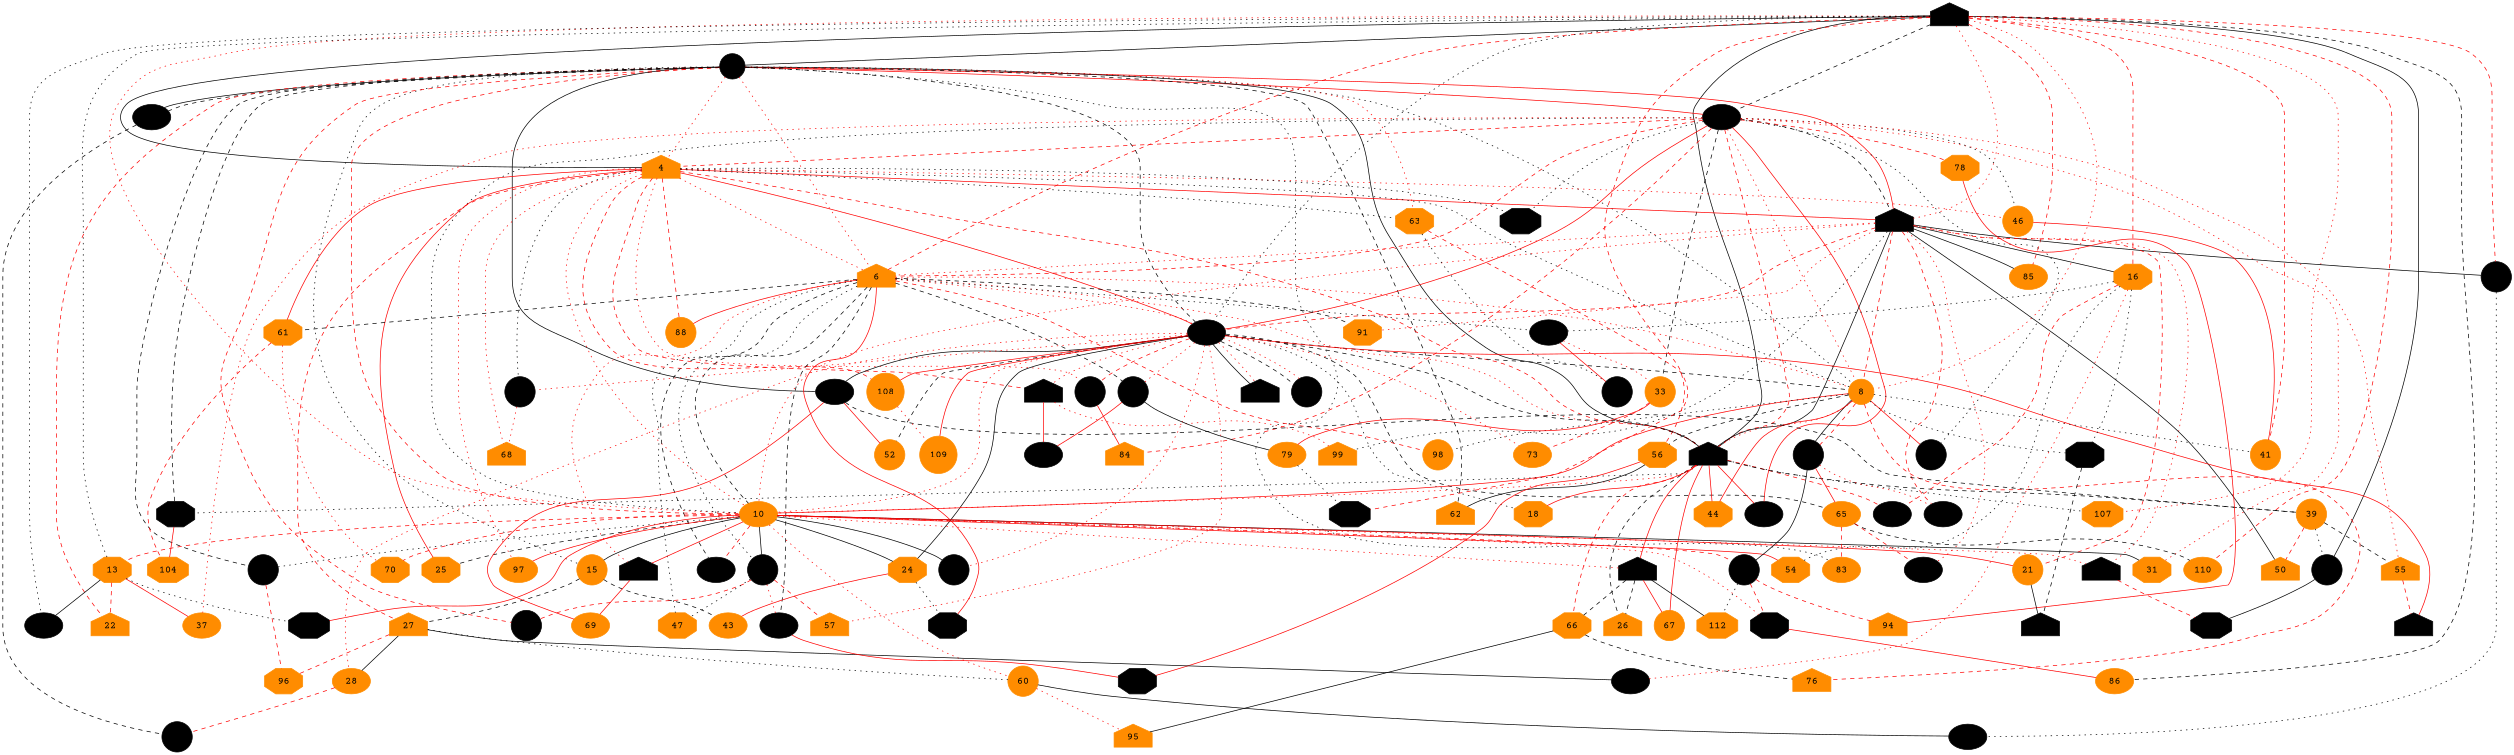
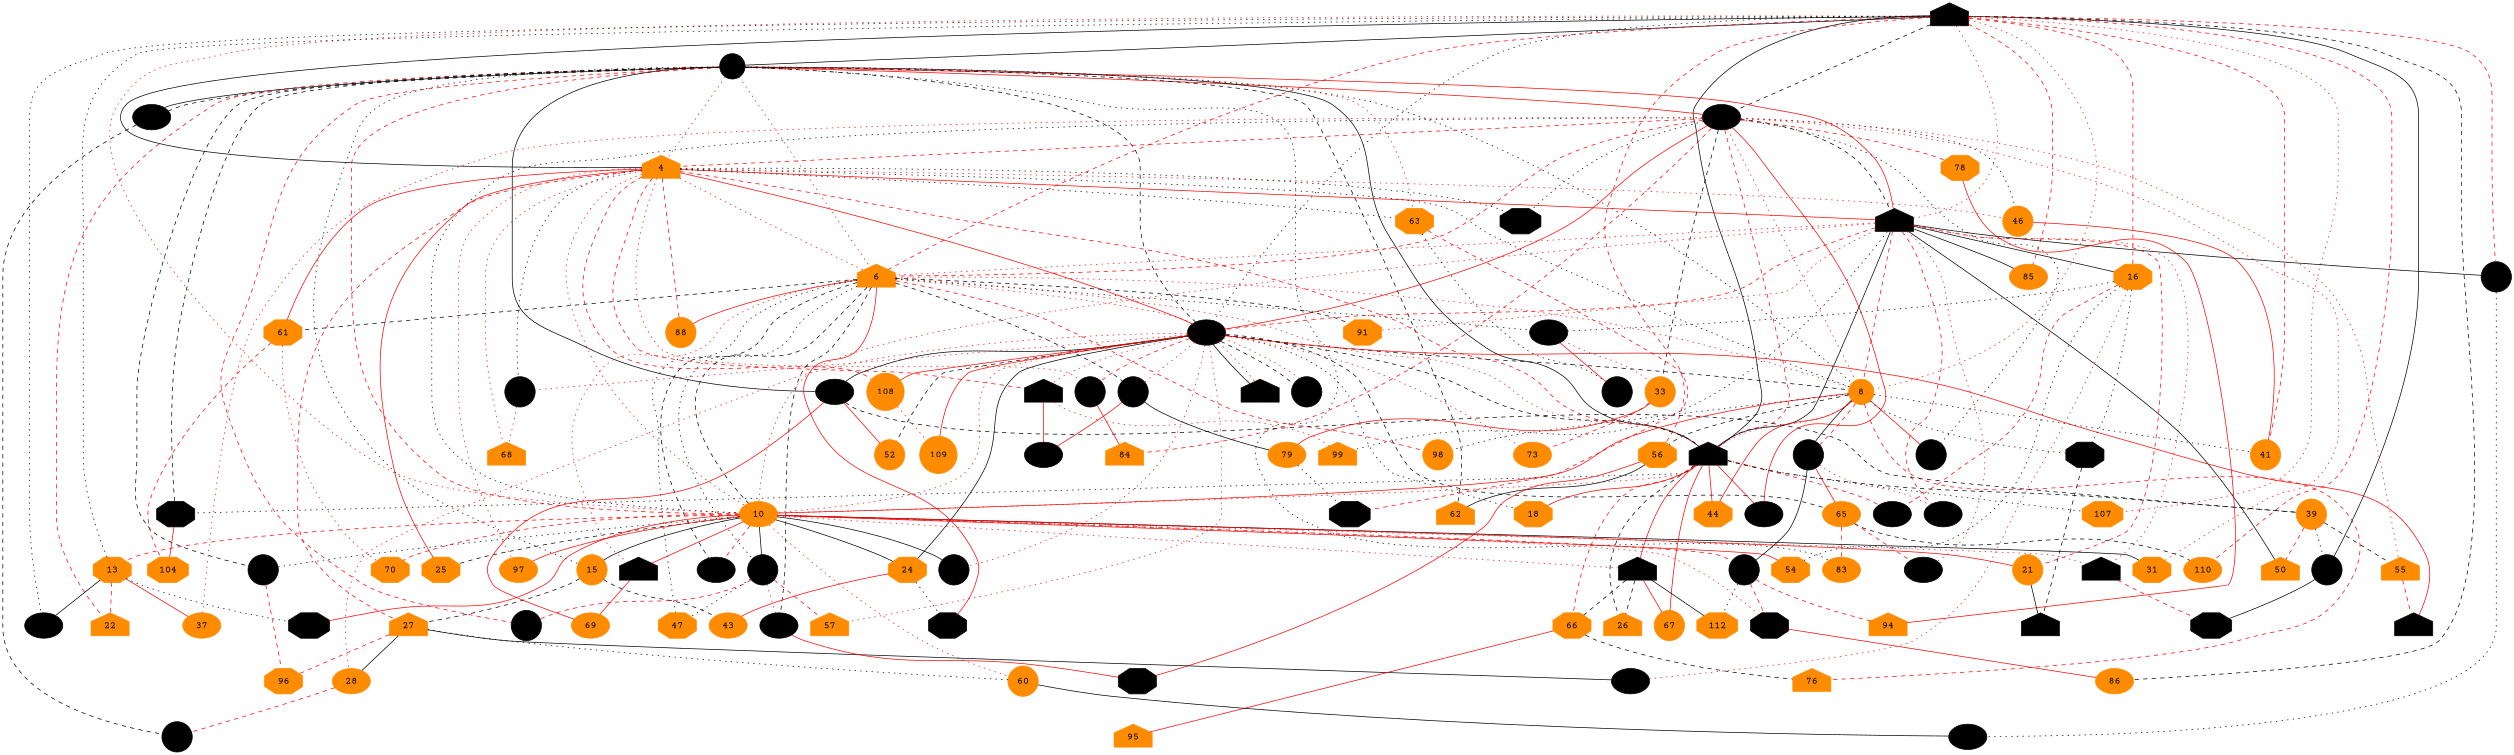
edge "66" -- "95": color black -> red
edge "60" -- "95": removed
